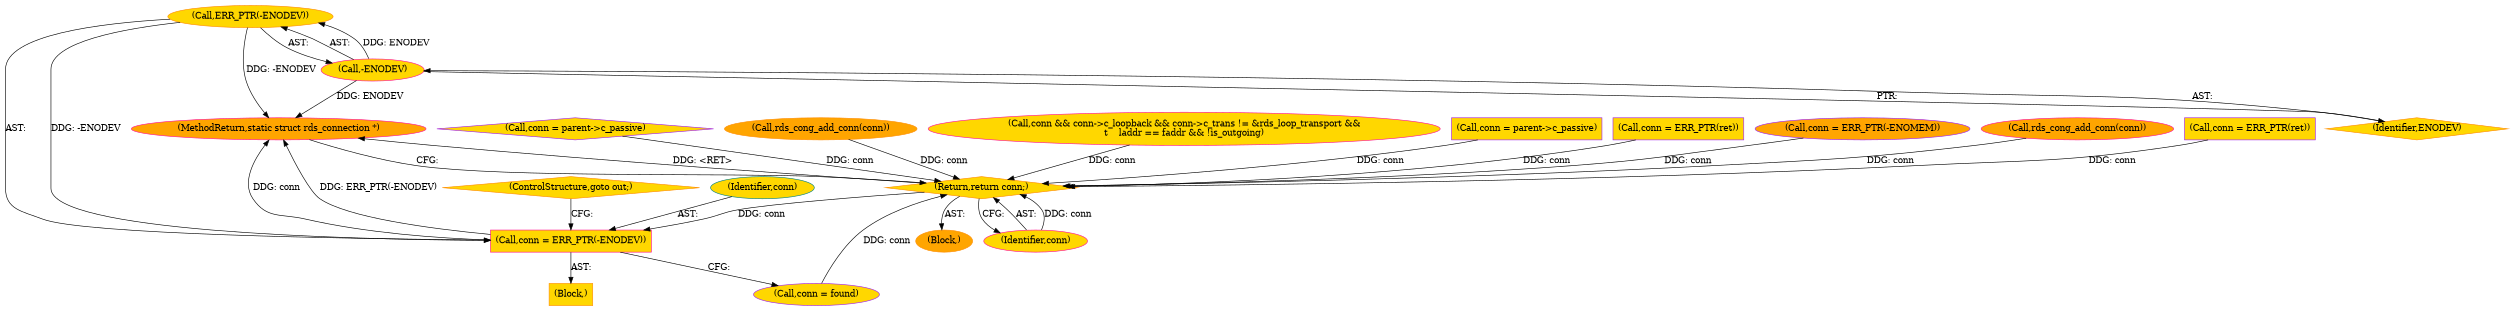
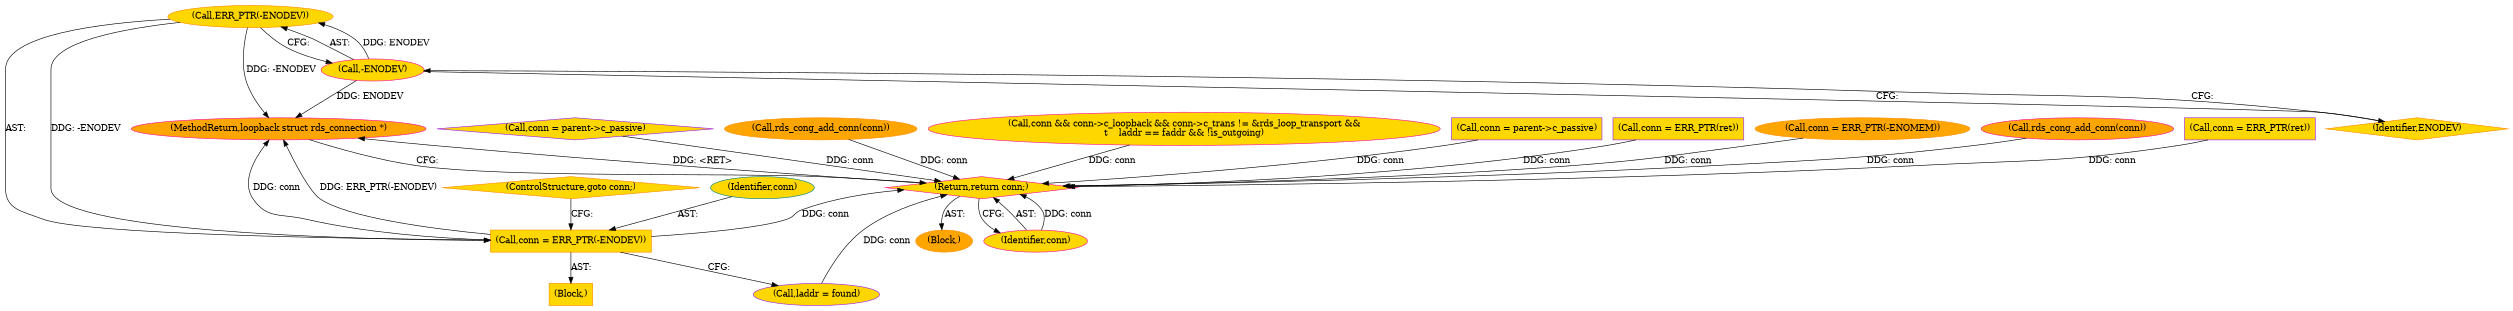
edge "(Call,ERR_PTR(-ENODEV))" -> "(Call,-ENODEV)": label "AST: " -> "CFG: "
edge "(Call,-ENODEV)" -> "(Identifier,ENODEV)": label "PTR: " -> "CFG: "
edge "(Identifier,ENODEV)" -> "(Call,-ENODEV)": label "AST: " -> "CFG: "
node "(MethodReturn,static struct rds_connection *)": label "(MethodReturn,static struct rds_connection *)" -> "(MethodReturn,loopback struct rds_connection *)"
node "(Call,conn = ERR_PTR(-ENOMEM))": color purple -> darkorange
node "(ControlStructure,goto out;)": label "(ControlStructure,goto out;)" -> "(ControlStructure,goto conn;)"
node "(Return,return conn;)": color darkorange -> deeppink
edge "(Return,return conn;)" -> "(Call,conn = ERR_PTR(-ENODEV))": reversed
node "(Call,conn = ERR_PTR(-ENODEV))": color deeppink -> darkorange
node "(Call,conn = found)": label "(Call,conn = found)" -> "(Call,laddr = found)"
